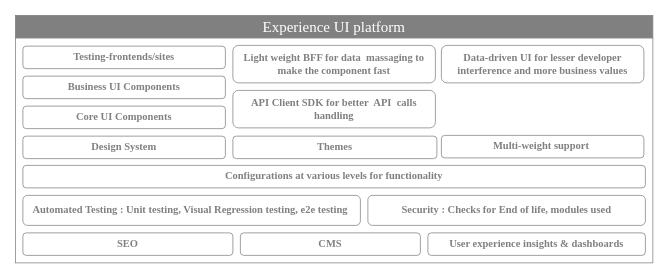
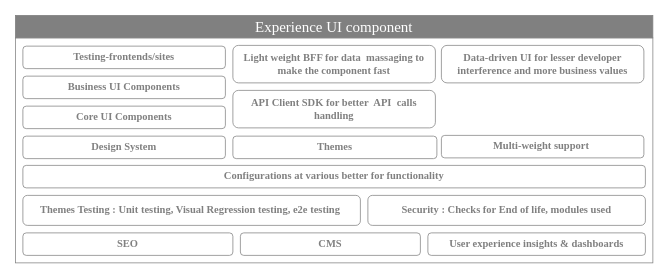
node "Experience UI platform": label "Experience UI platform" -> "Experience UI component"
node "Configurations at various levels for functionality": label "Configurations at various levels for functionality" -> "Configurations at various better for functionality"
node "Automated Testing : Unit testing, Visual Regression testing, e2e testing": label "Automated Testing : Unit testing, Visual Regression testing, e2e testing" -> "Themes Testing : Unit testing, Visual Regression testing, e2e testing"
